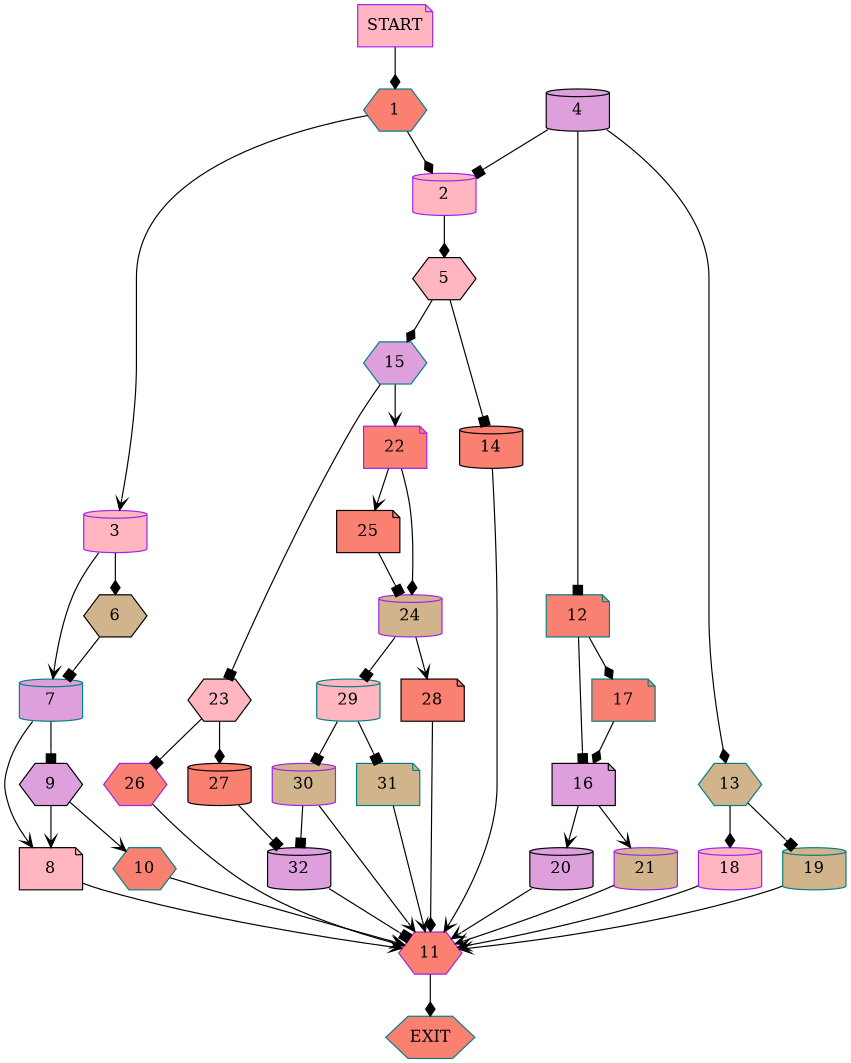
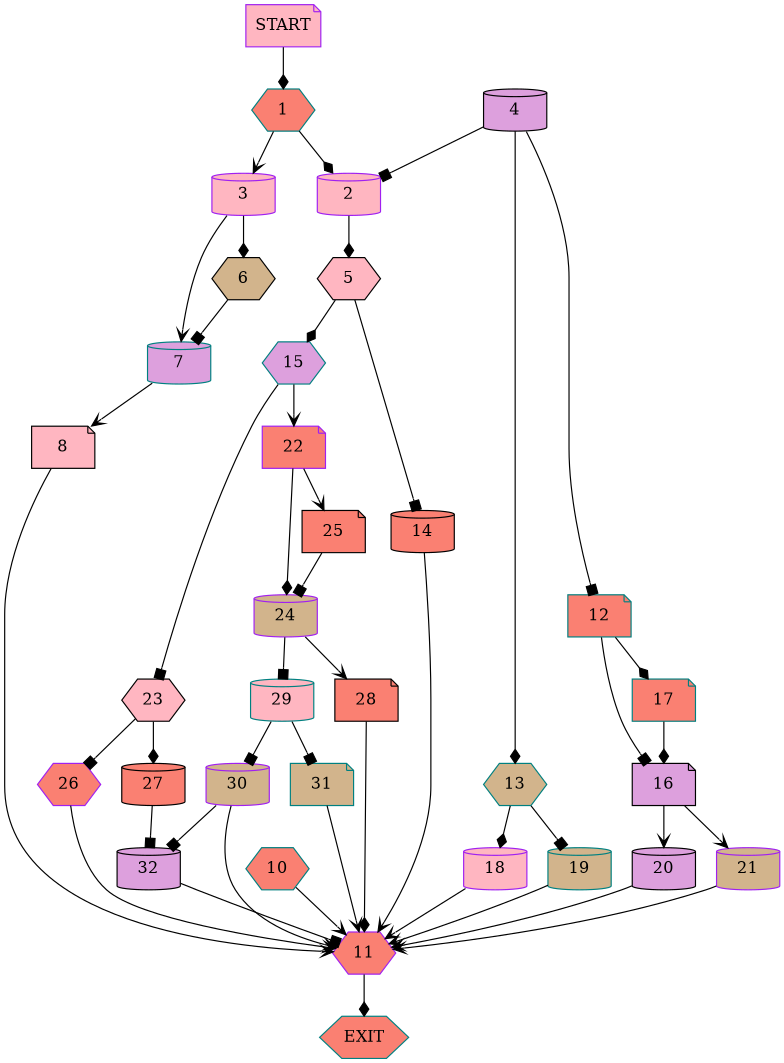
node "9": removed
